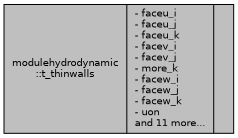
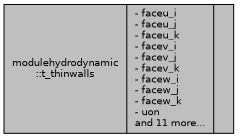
node "modulehydrodynamic": text "- more_k" -> "- facev_k"
